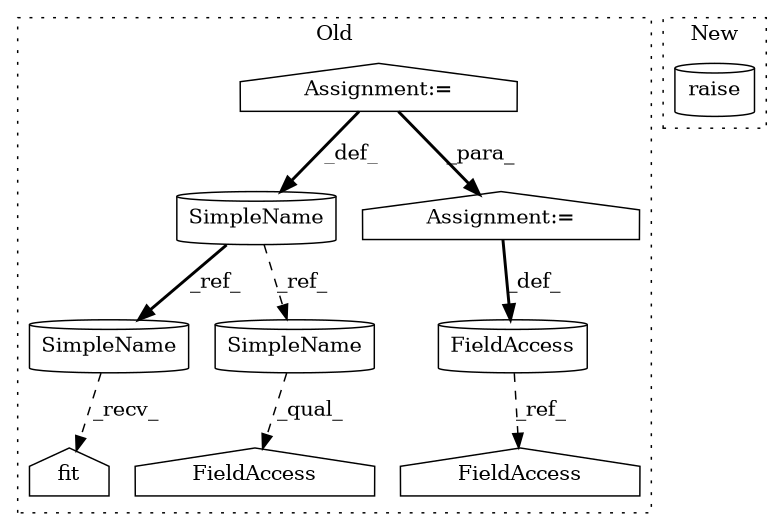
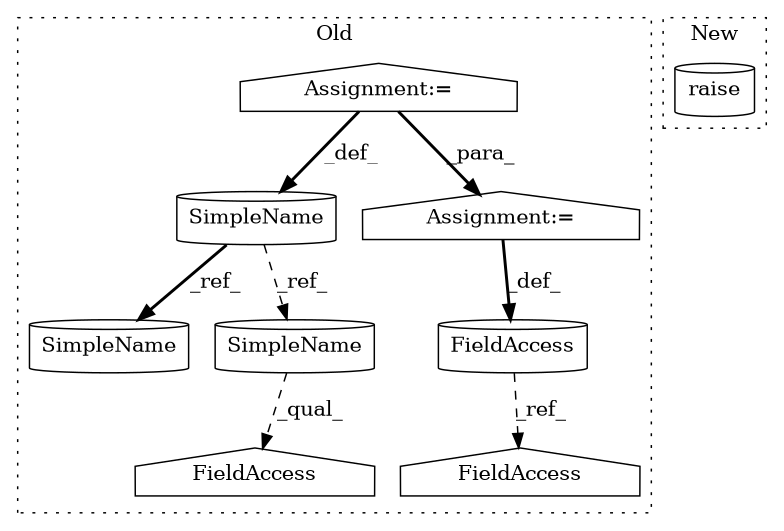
node "fit": removed
